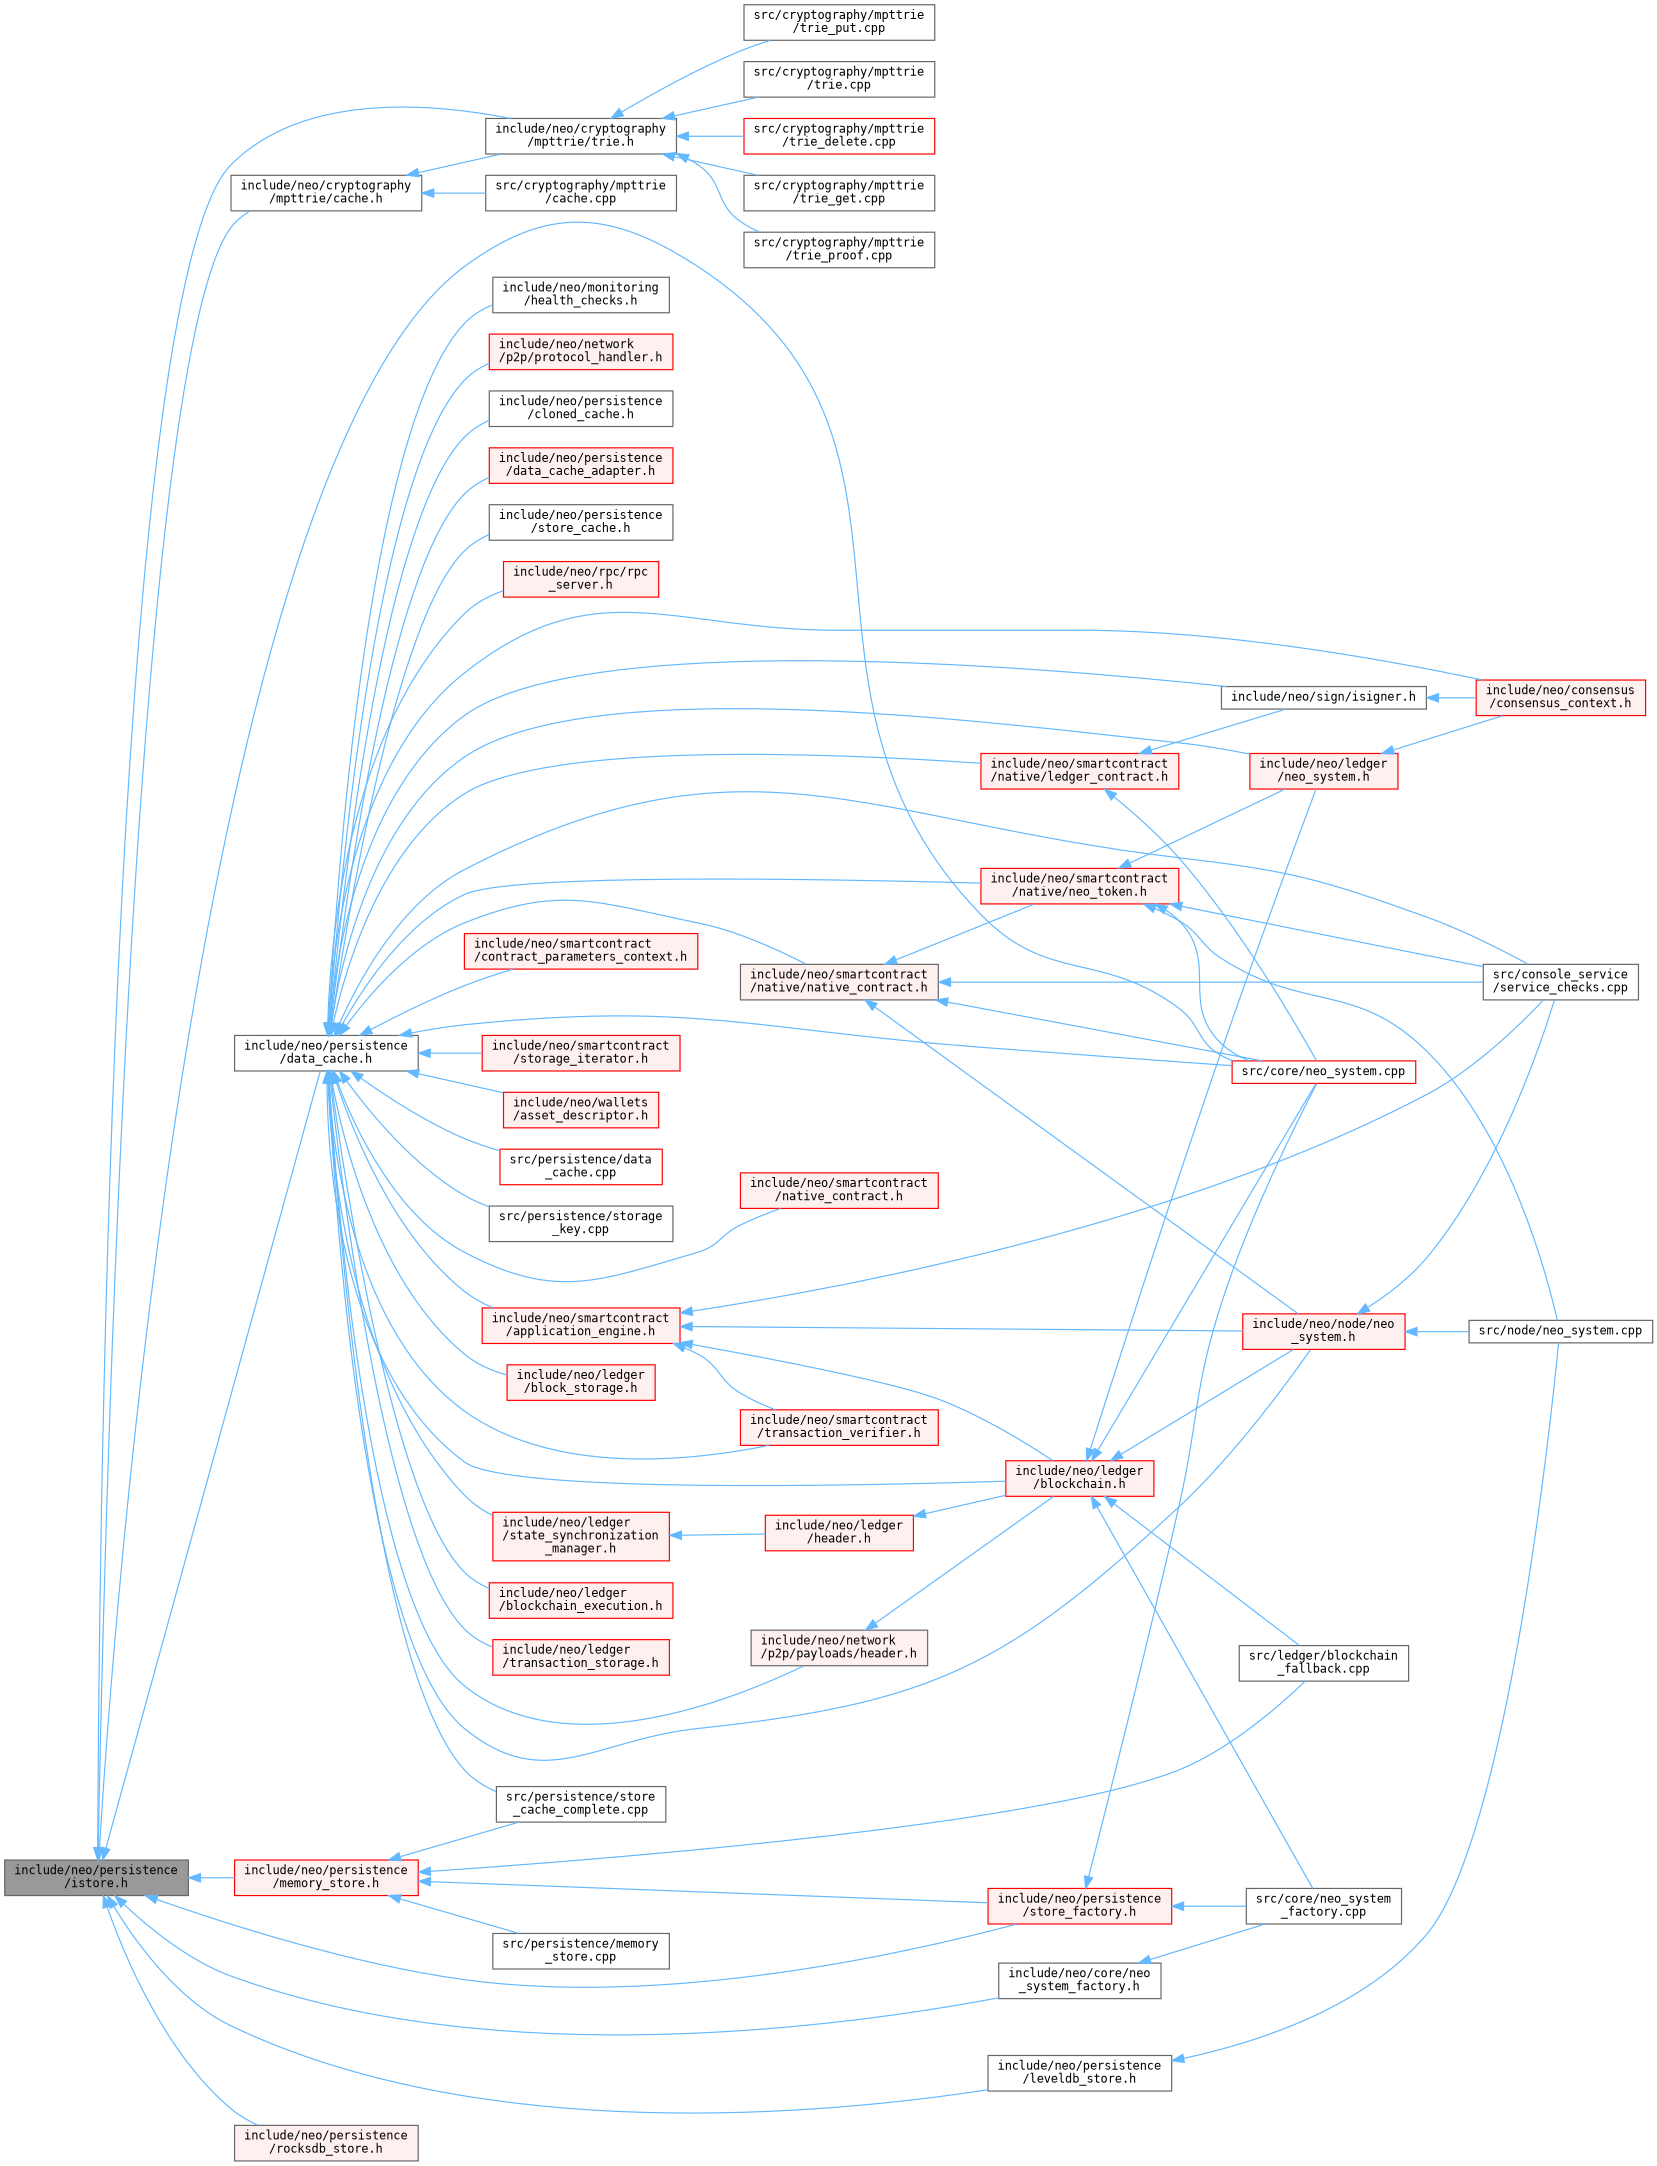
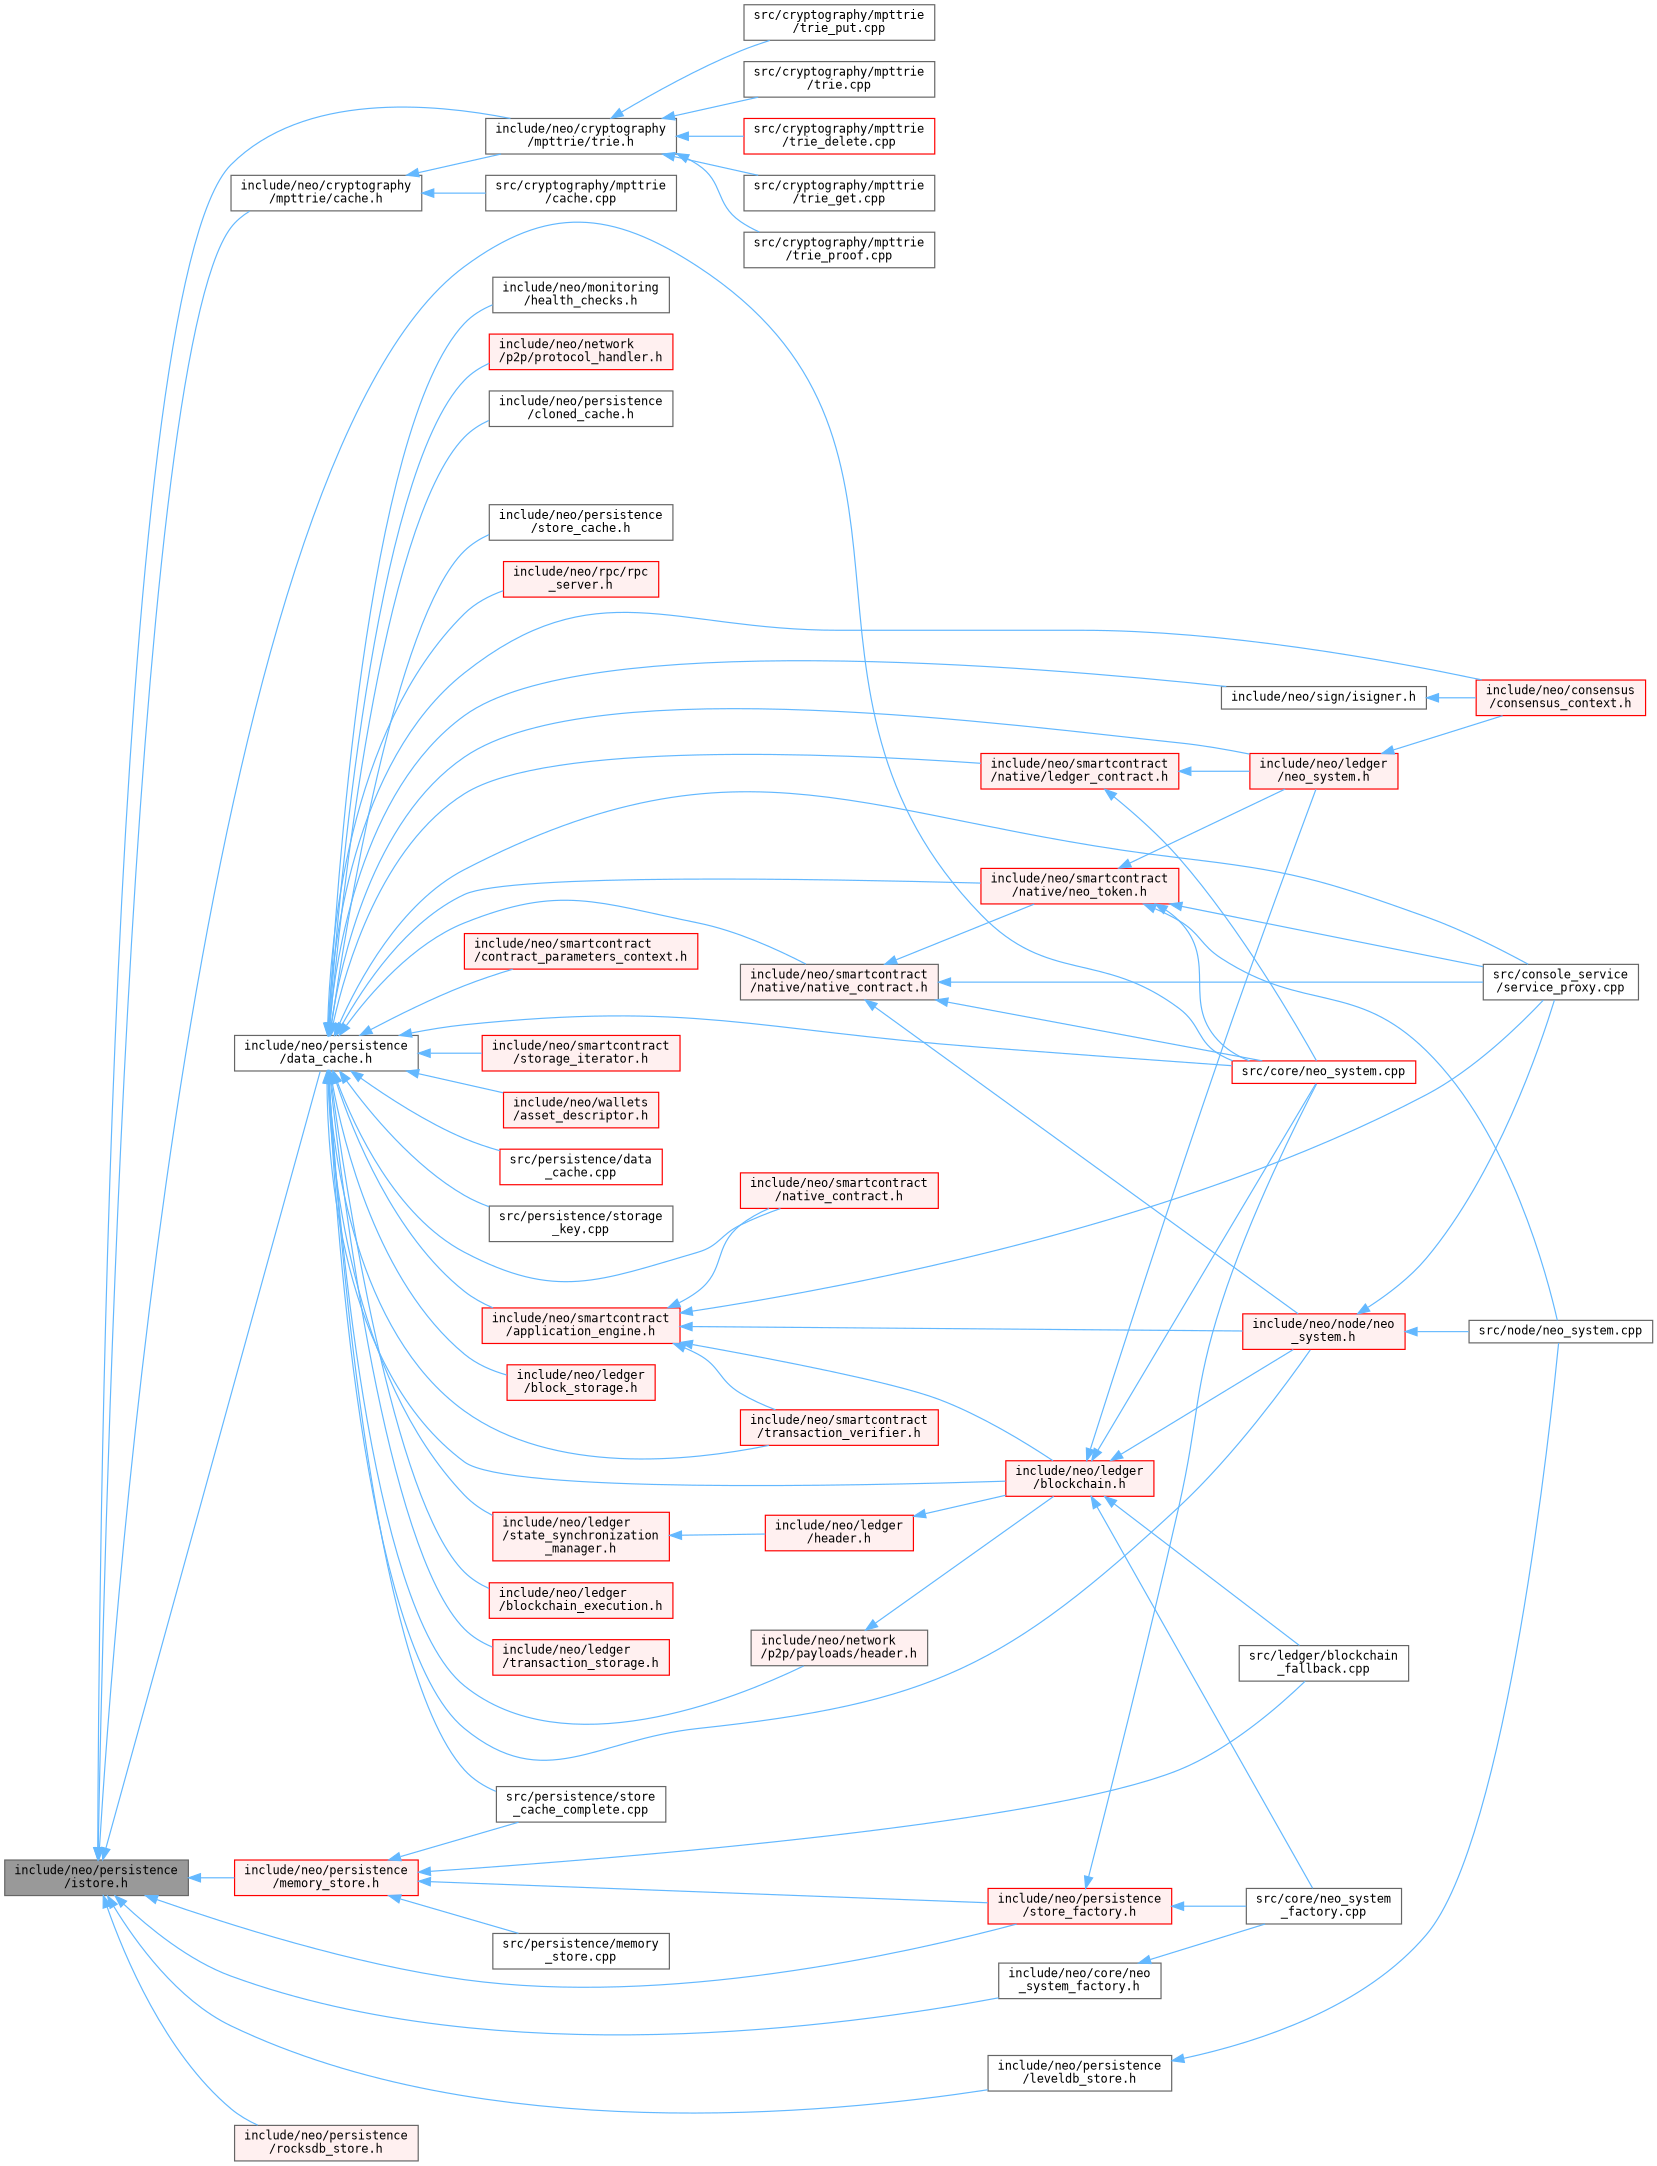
node "include/neo/persistence /data_cache_adapter.h": removed
edge "include/neo/sign/isigner.h" -> "include/neo/smartcontract /native/ledger_contract.h": now "include/neo/ledger /neo_system.h" -> "include/neo/smartcontract /native/ledger_contract.h"
node "src/console_service /service_checks.cpp": label "src/console_service /service_checks.cpp" -> "src/console_service /service_proxy.cpp"
edge "include/neo/smartcontract /native_contract.h" -> "include/neo/smartcontract /application_engine.h": added
